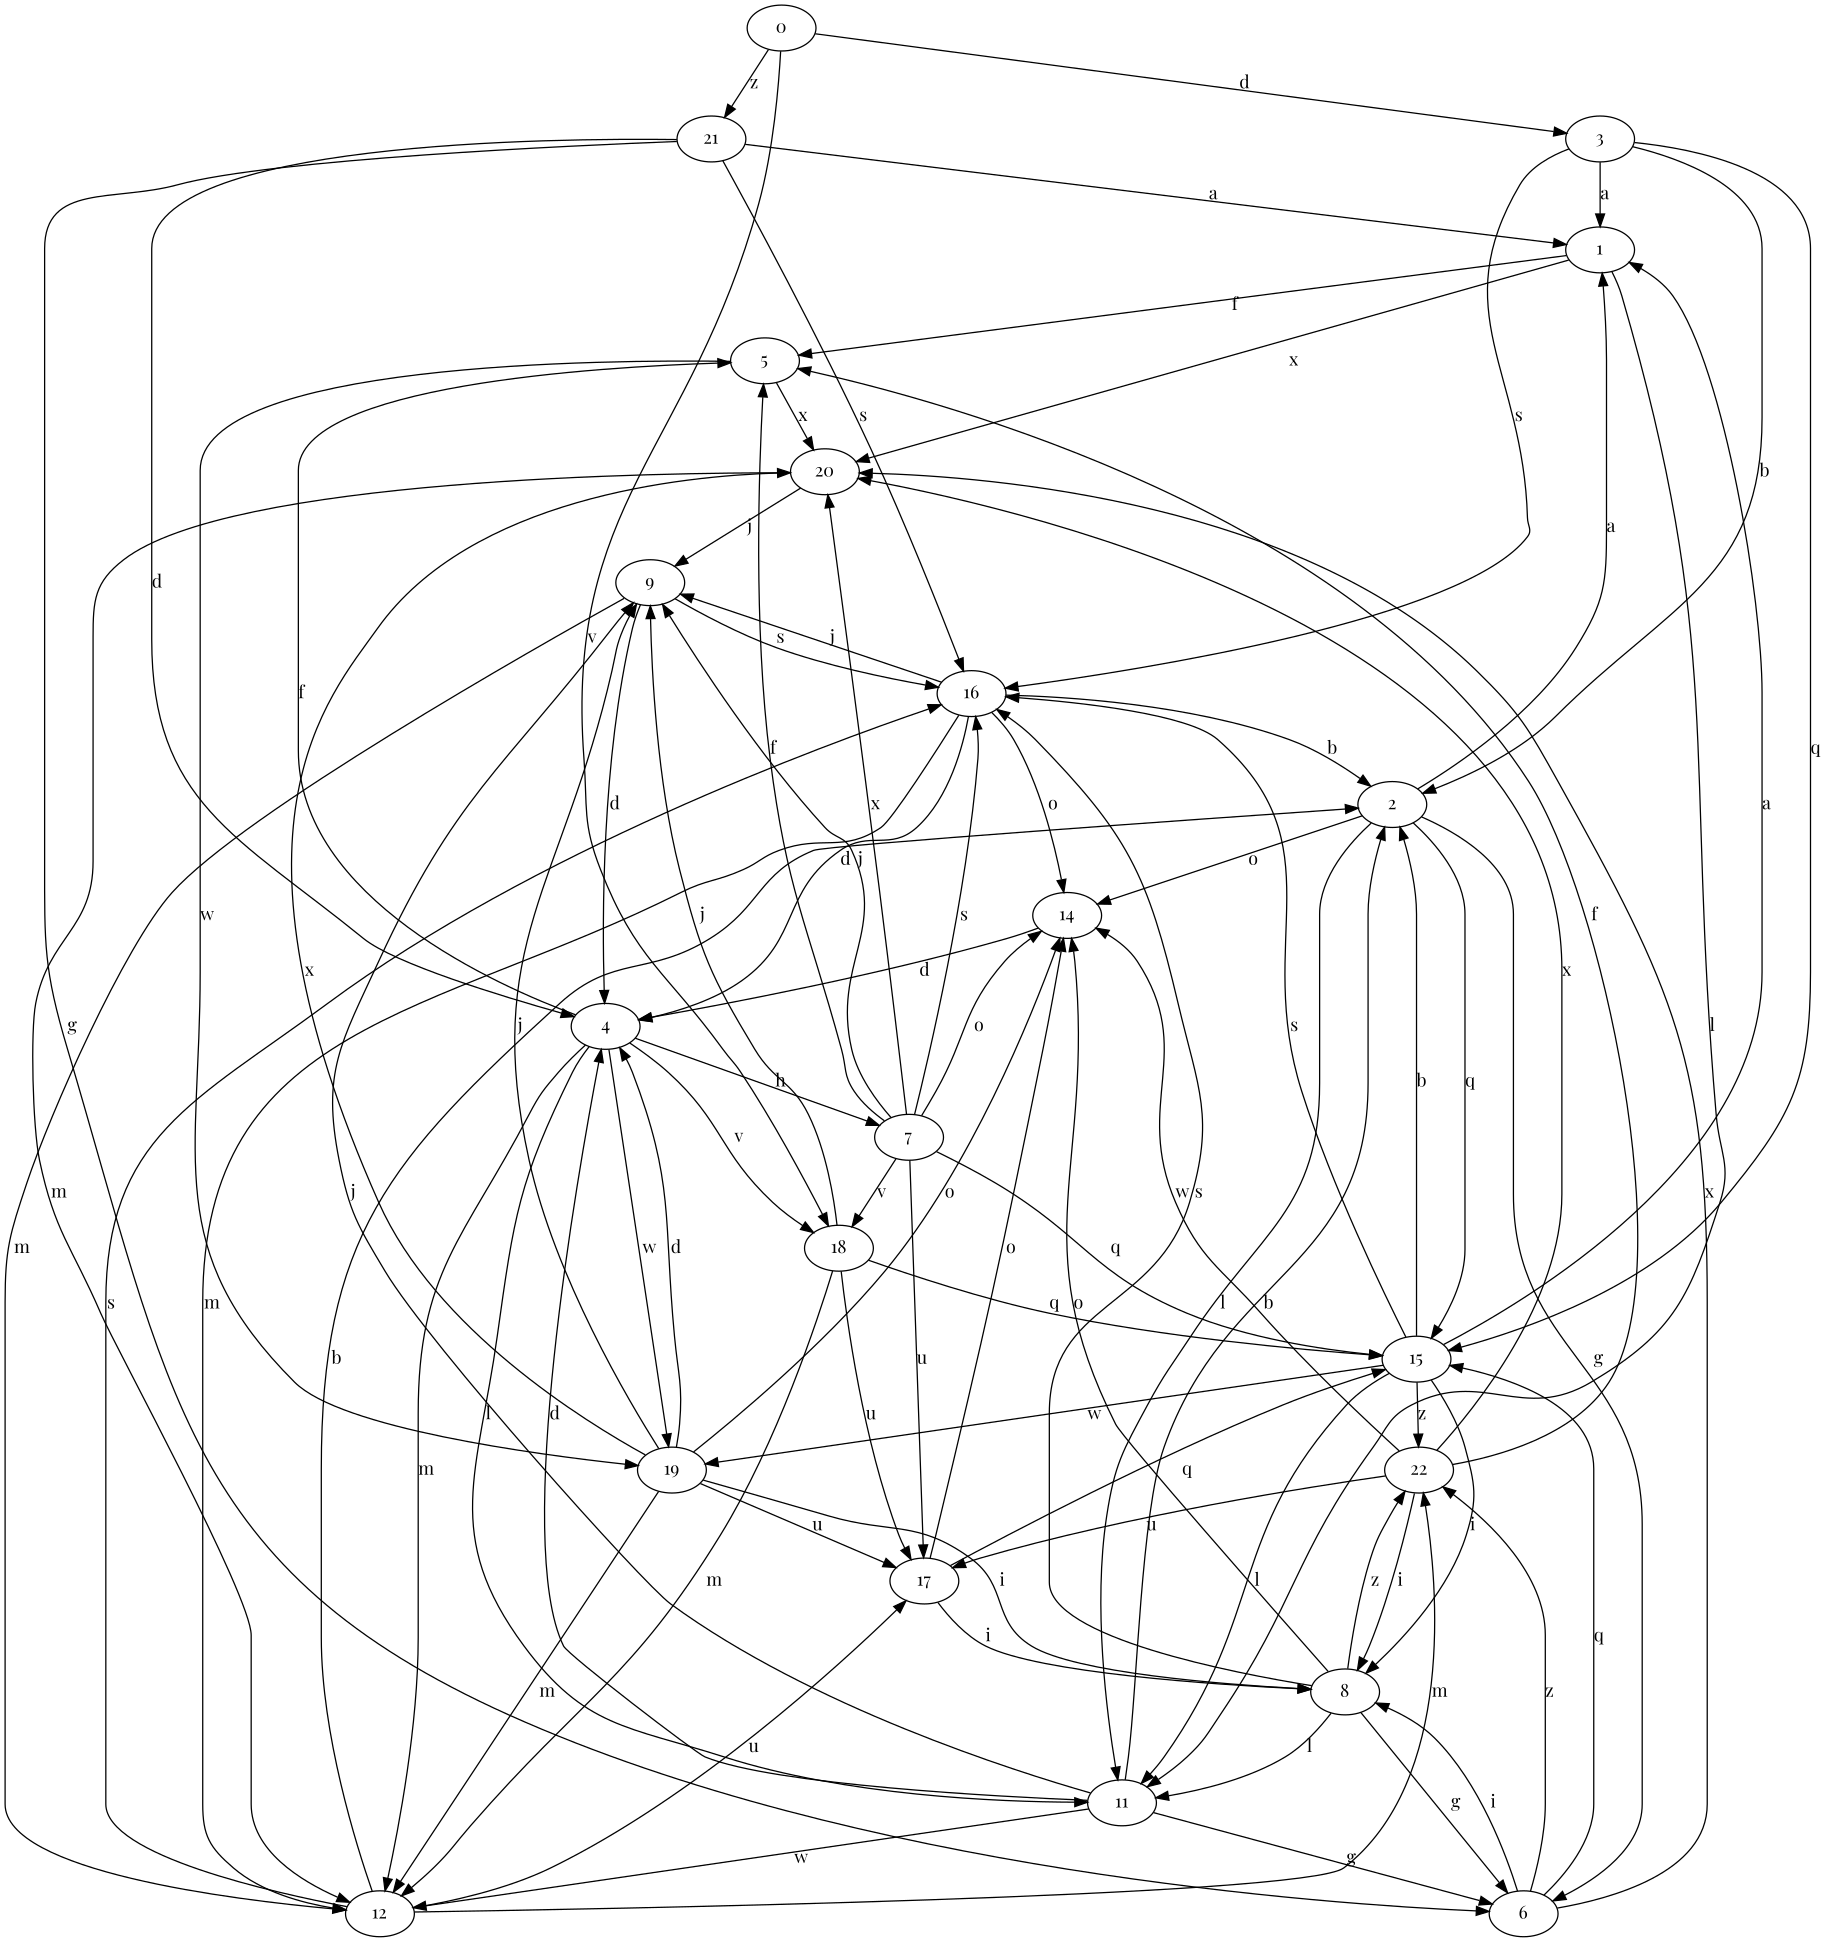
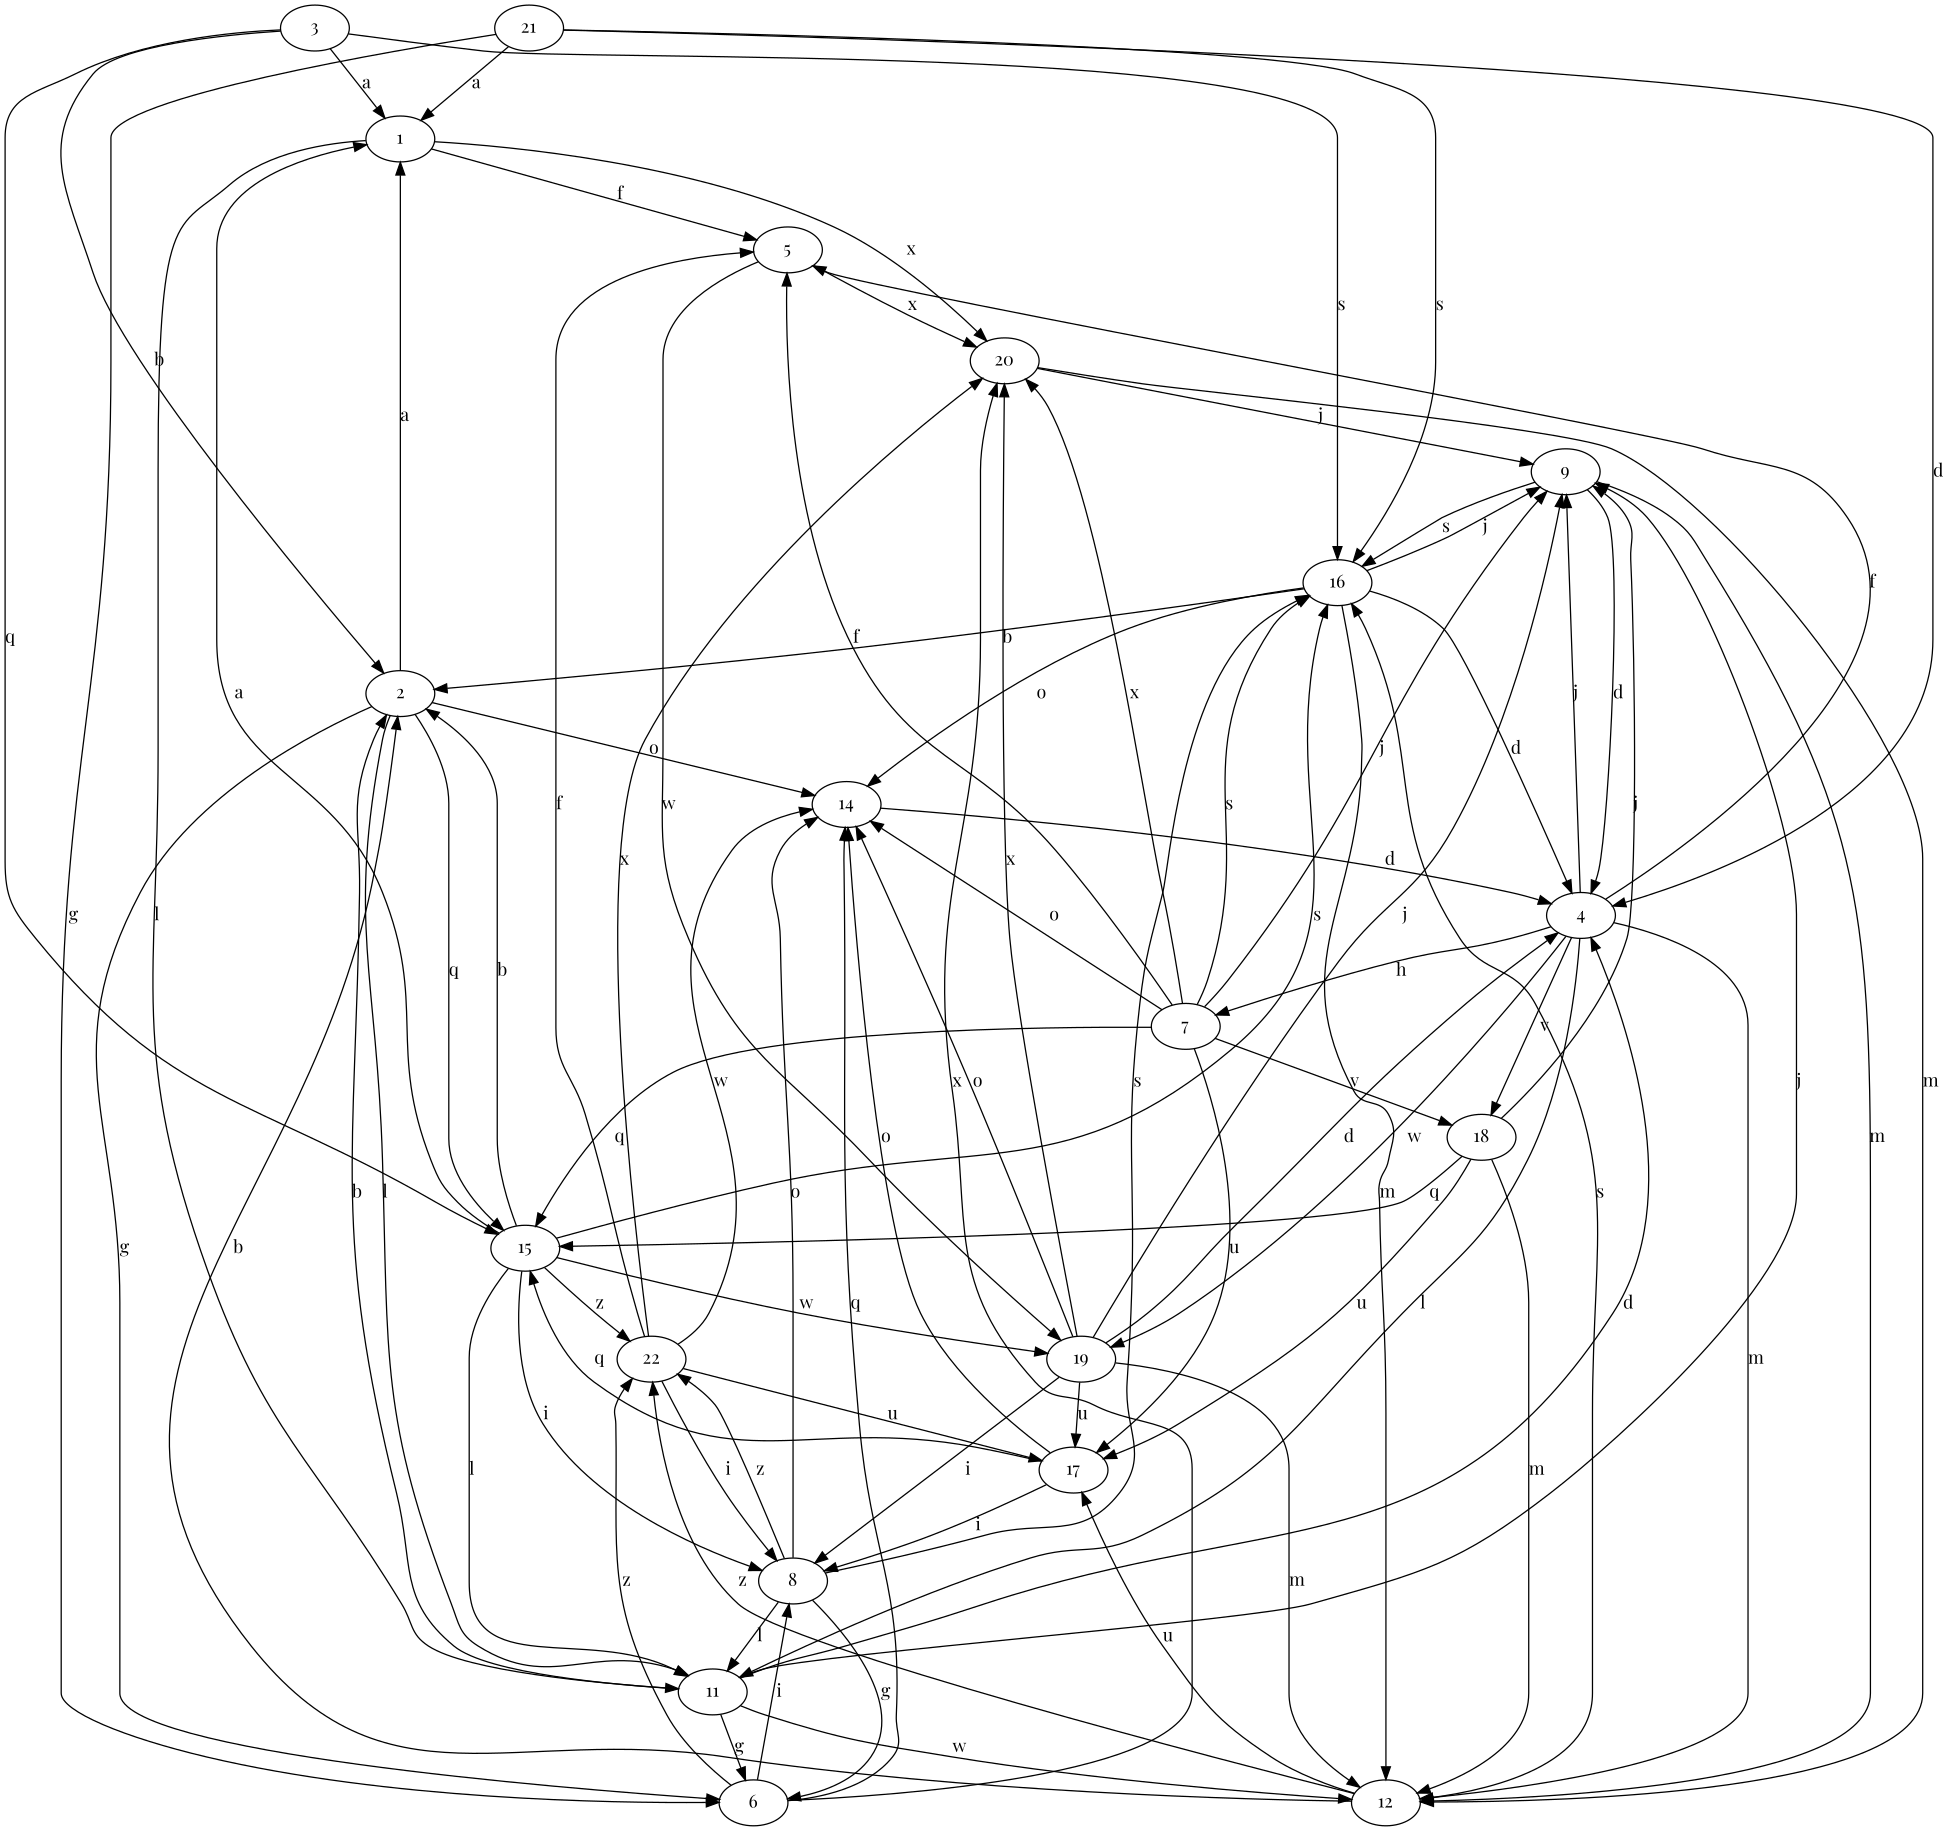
node "0": removed
edge "4" -> "9": added, label "j"
edge "6" -> "15": now "6" -> "14"
edge "12" -> "22": label "m" -> "z"
